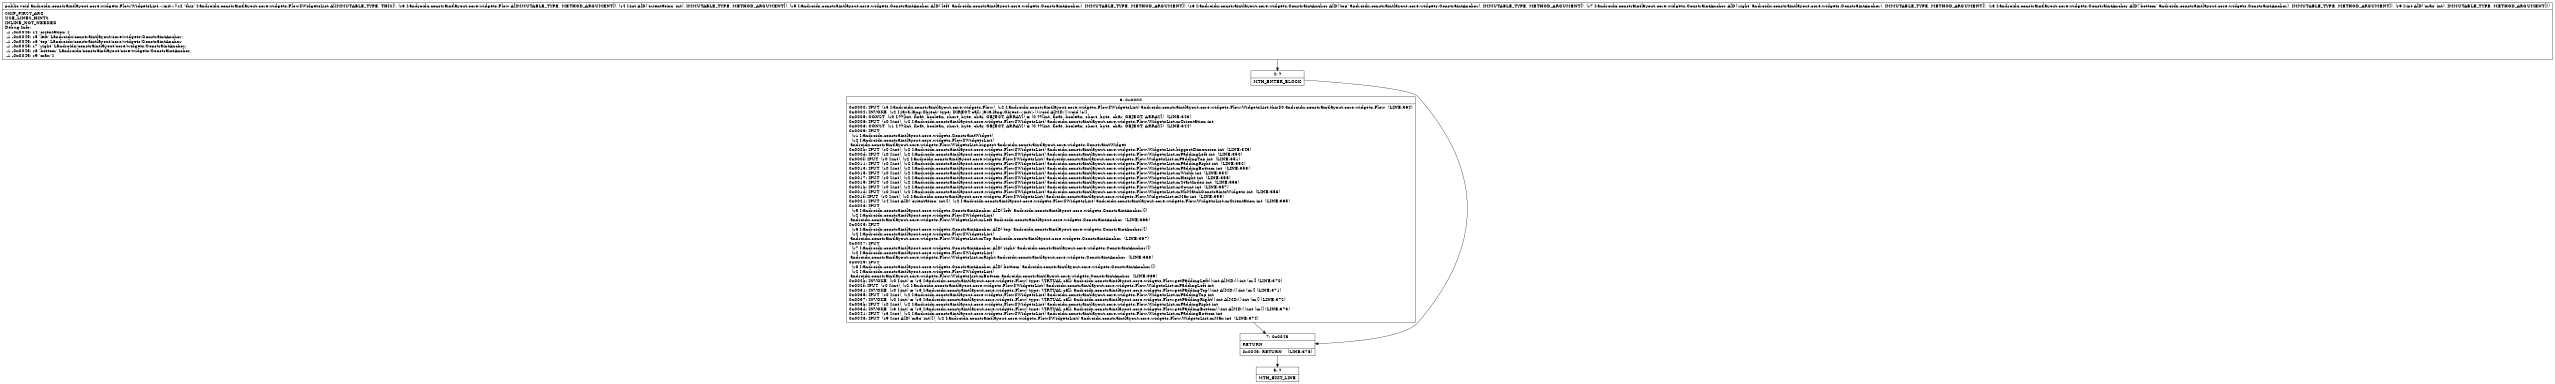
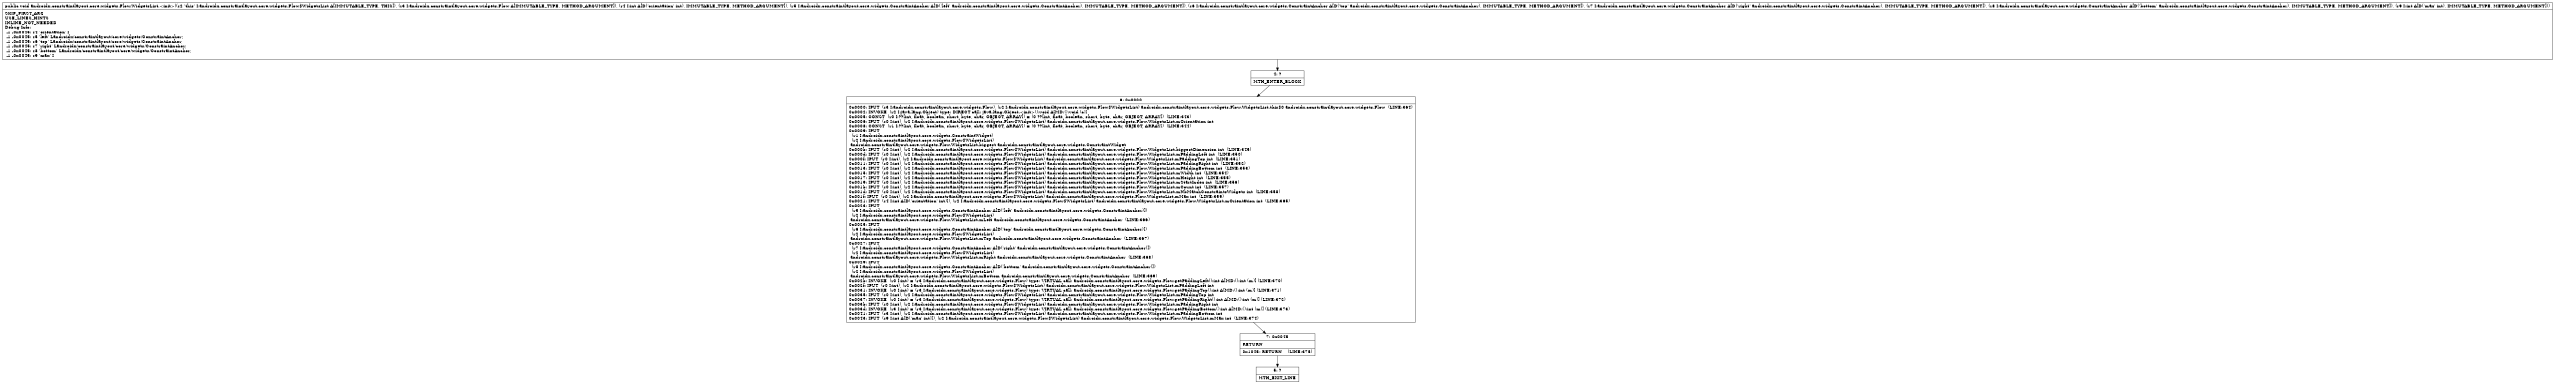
edge "4: ?" -> "7: 0x0045": now "4: ?" -> "6: 0x0000"
node "7: 0x0045": text "0x0045: RETURN    (LINE:375)" -> "0x1045: RETURN    (LINE:375)"
